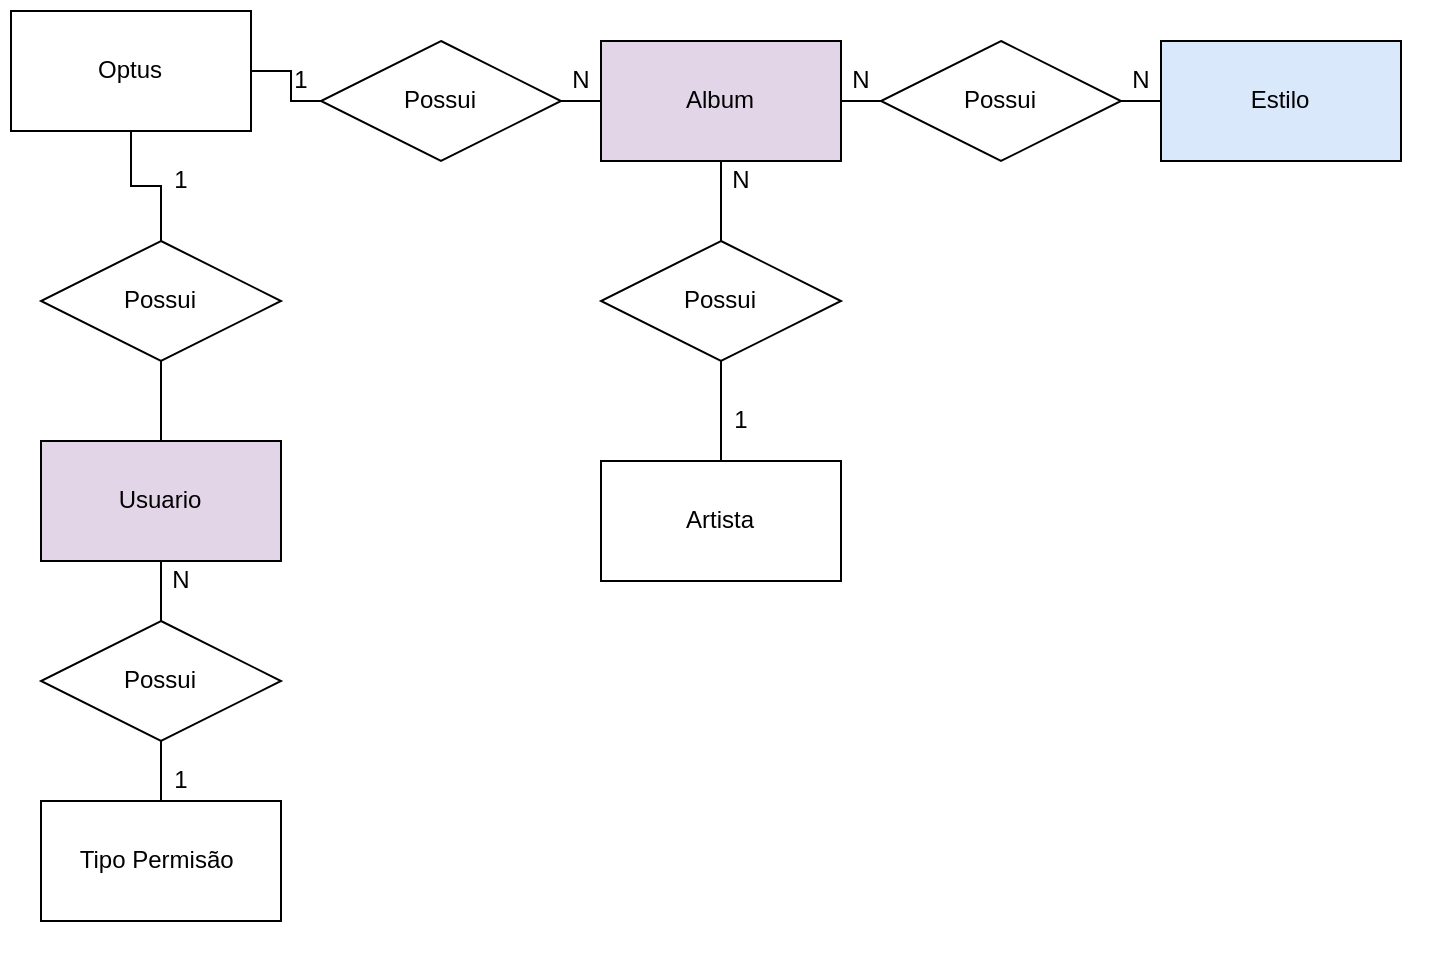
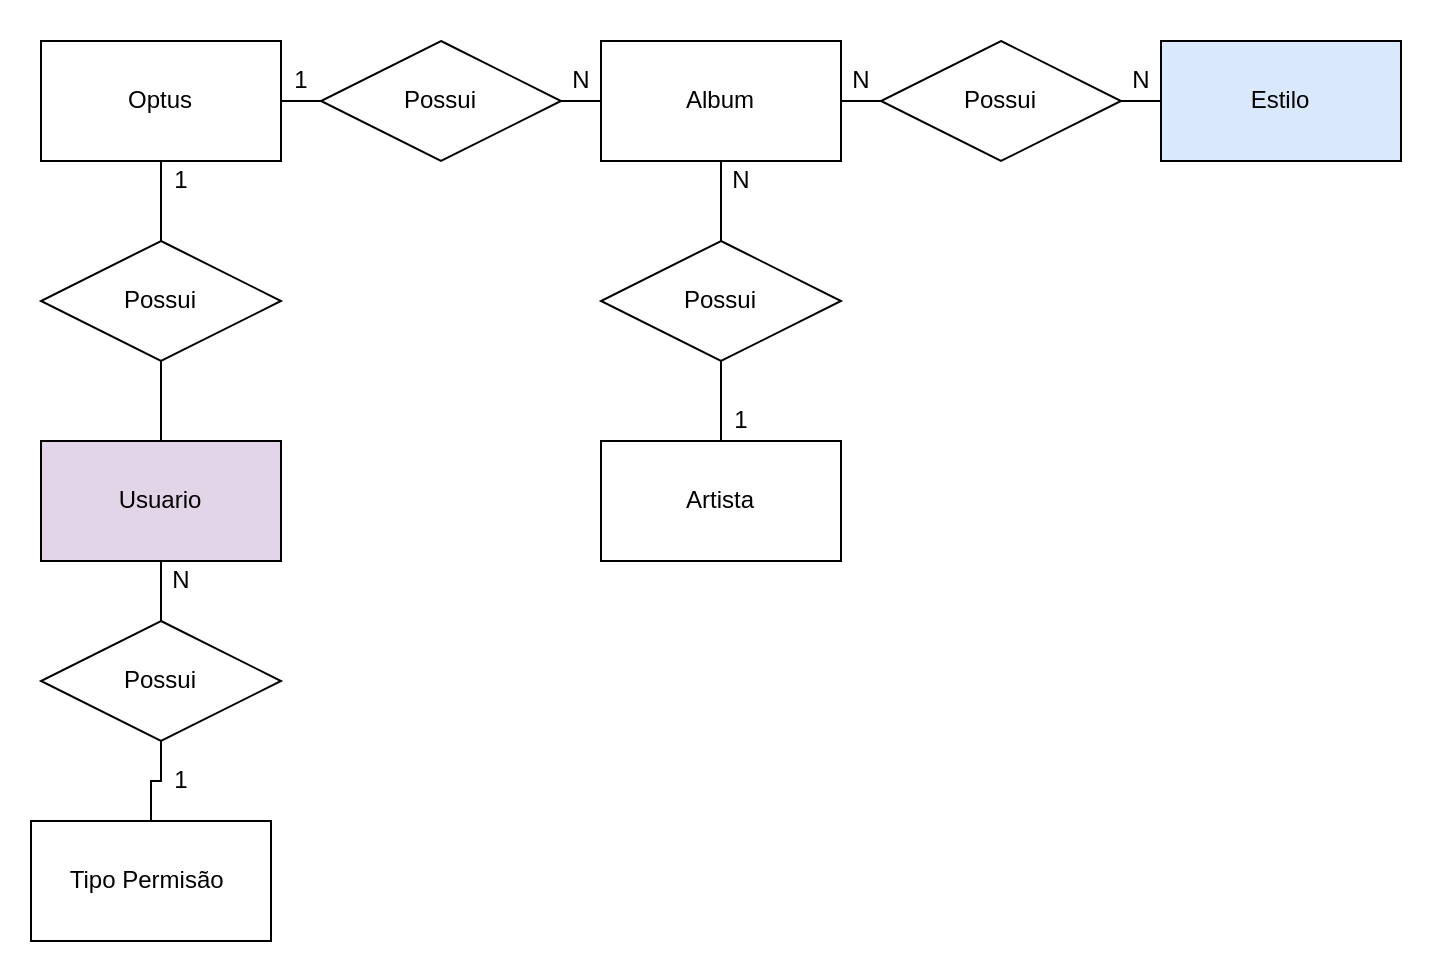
node "Optus": moved (131, 71) -> (161, 101)
node "Album": fillcolor #e1d5e7 -> #ffffff
node "Artista": moved (721, 521) -> (721, 501)
node "Tipo Permisão": moved (161, 861) -> (151, 881)
